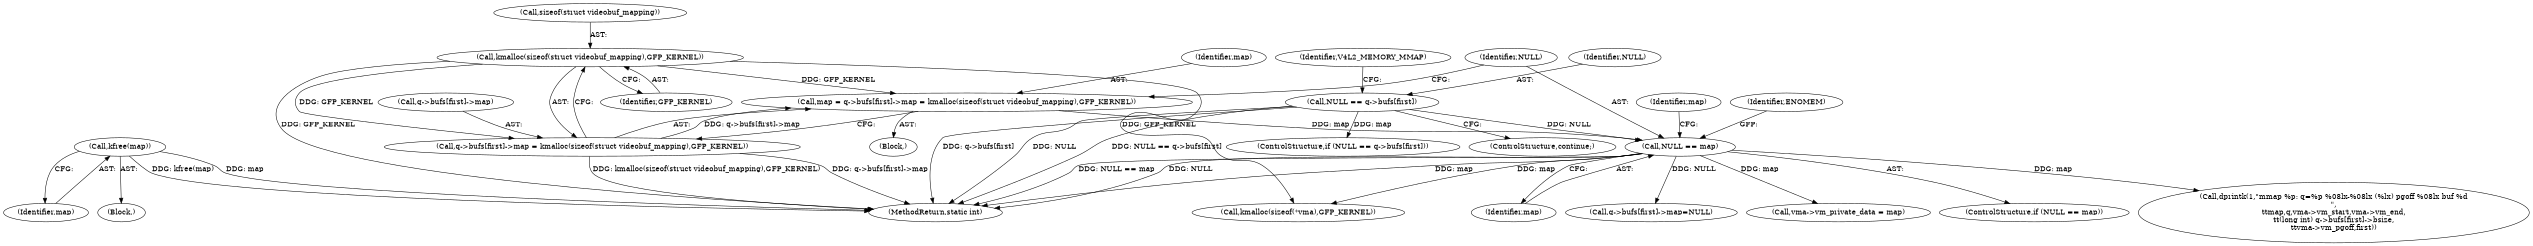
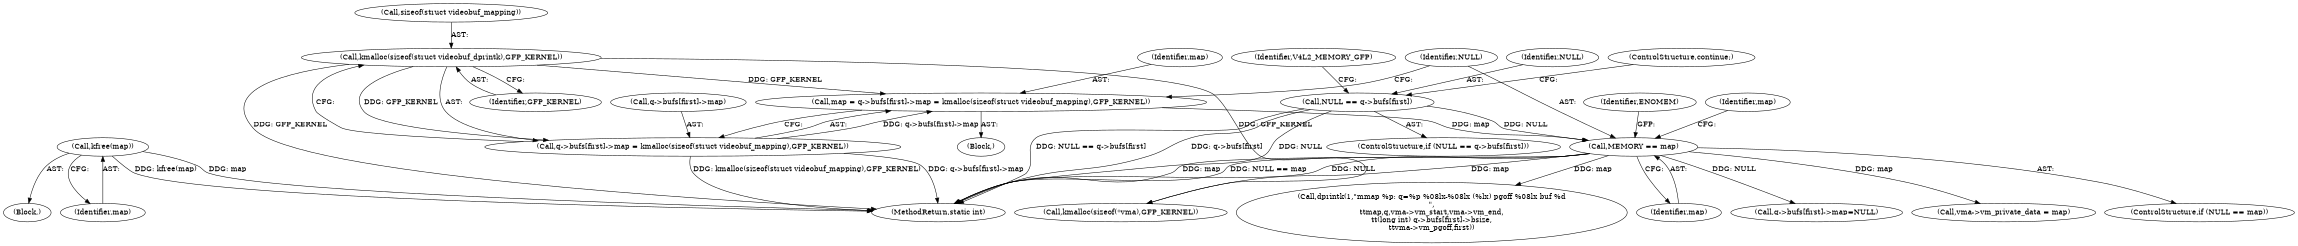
node "(Call,kmalloc(sizeof(struct videobuf_mapping),GFP_KERNEL))": label "(Call,kmalloc(sizeof(struct videobuf_mapping),GFP_KERNEL))" -> "(Call,kmalloc(sizeof(struct videobuf_dprintk),GFP_KERNEL))"
node "(Identifier,V4L2_MEMORY_MMAP)": label "(Identifier,V4L2_MEMORY_MMAP)" -> "(Identifier,V4L2_MEMORY_GFP)"
edge "(Call,NULL == q->bufs[first])" -> "(ControlStructure,continue;)": reversed
edge "(Call,NULL == q->bufs[first])" -> "(ControlStructure,if (NULL == q->bufs[first]))": label "DDG: map" -> "AST: "
node "(Call,NULL == map)": label "(Call,NULL == map)" -> "(Call,MEMORY == map)"
